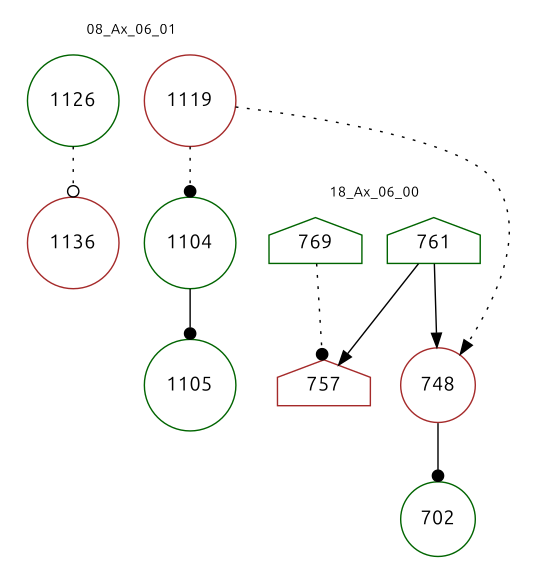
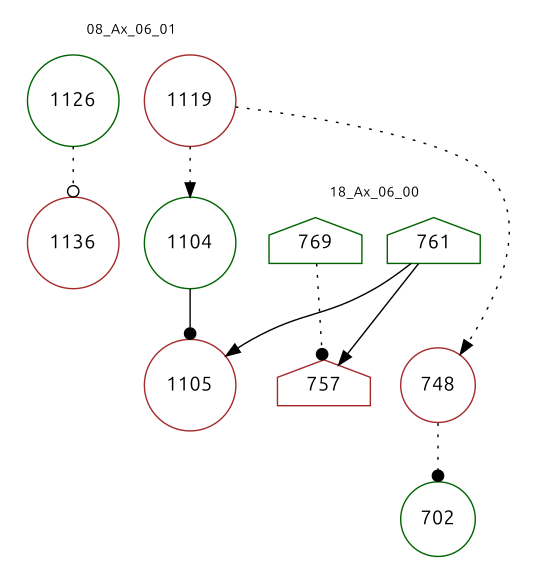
edge "1119" -> "1104": arrowhead dot -> normal
edge "761" -> "748": now "761" -> "1105"
node "1105": color darkgreen -> brown
edge "748" -> "702": style solid -> dotted
